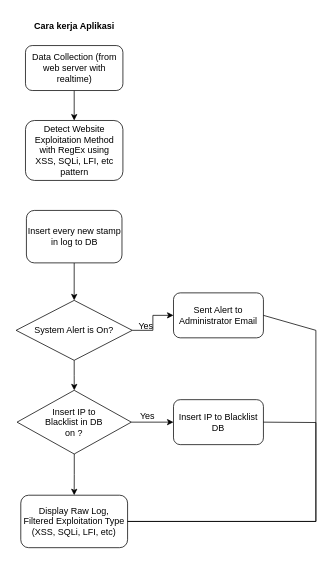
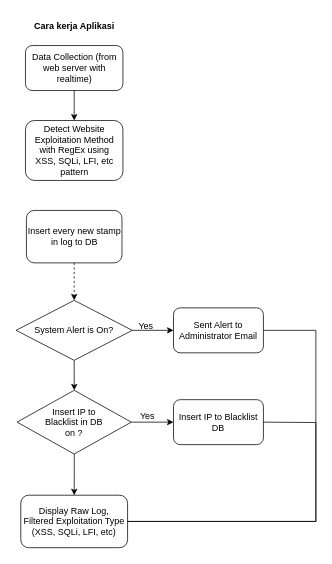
edge "Insert every new stamp in log to DB" -> "System Alert is On?": style solid -> dashed
node "Sent Alert to Administrator Email": moved (219, 315) -> (219, 330)
